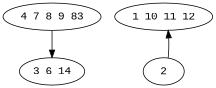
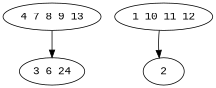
node "4 7 8 9 83": label "4 7 8 9 83" -> "4 7 8 9 13"
edge "2" -> "1 10 11 12": reversed
node "3 6 14": label "3 6 14" -> "3 6 24"
